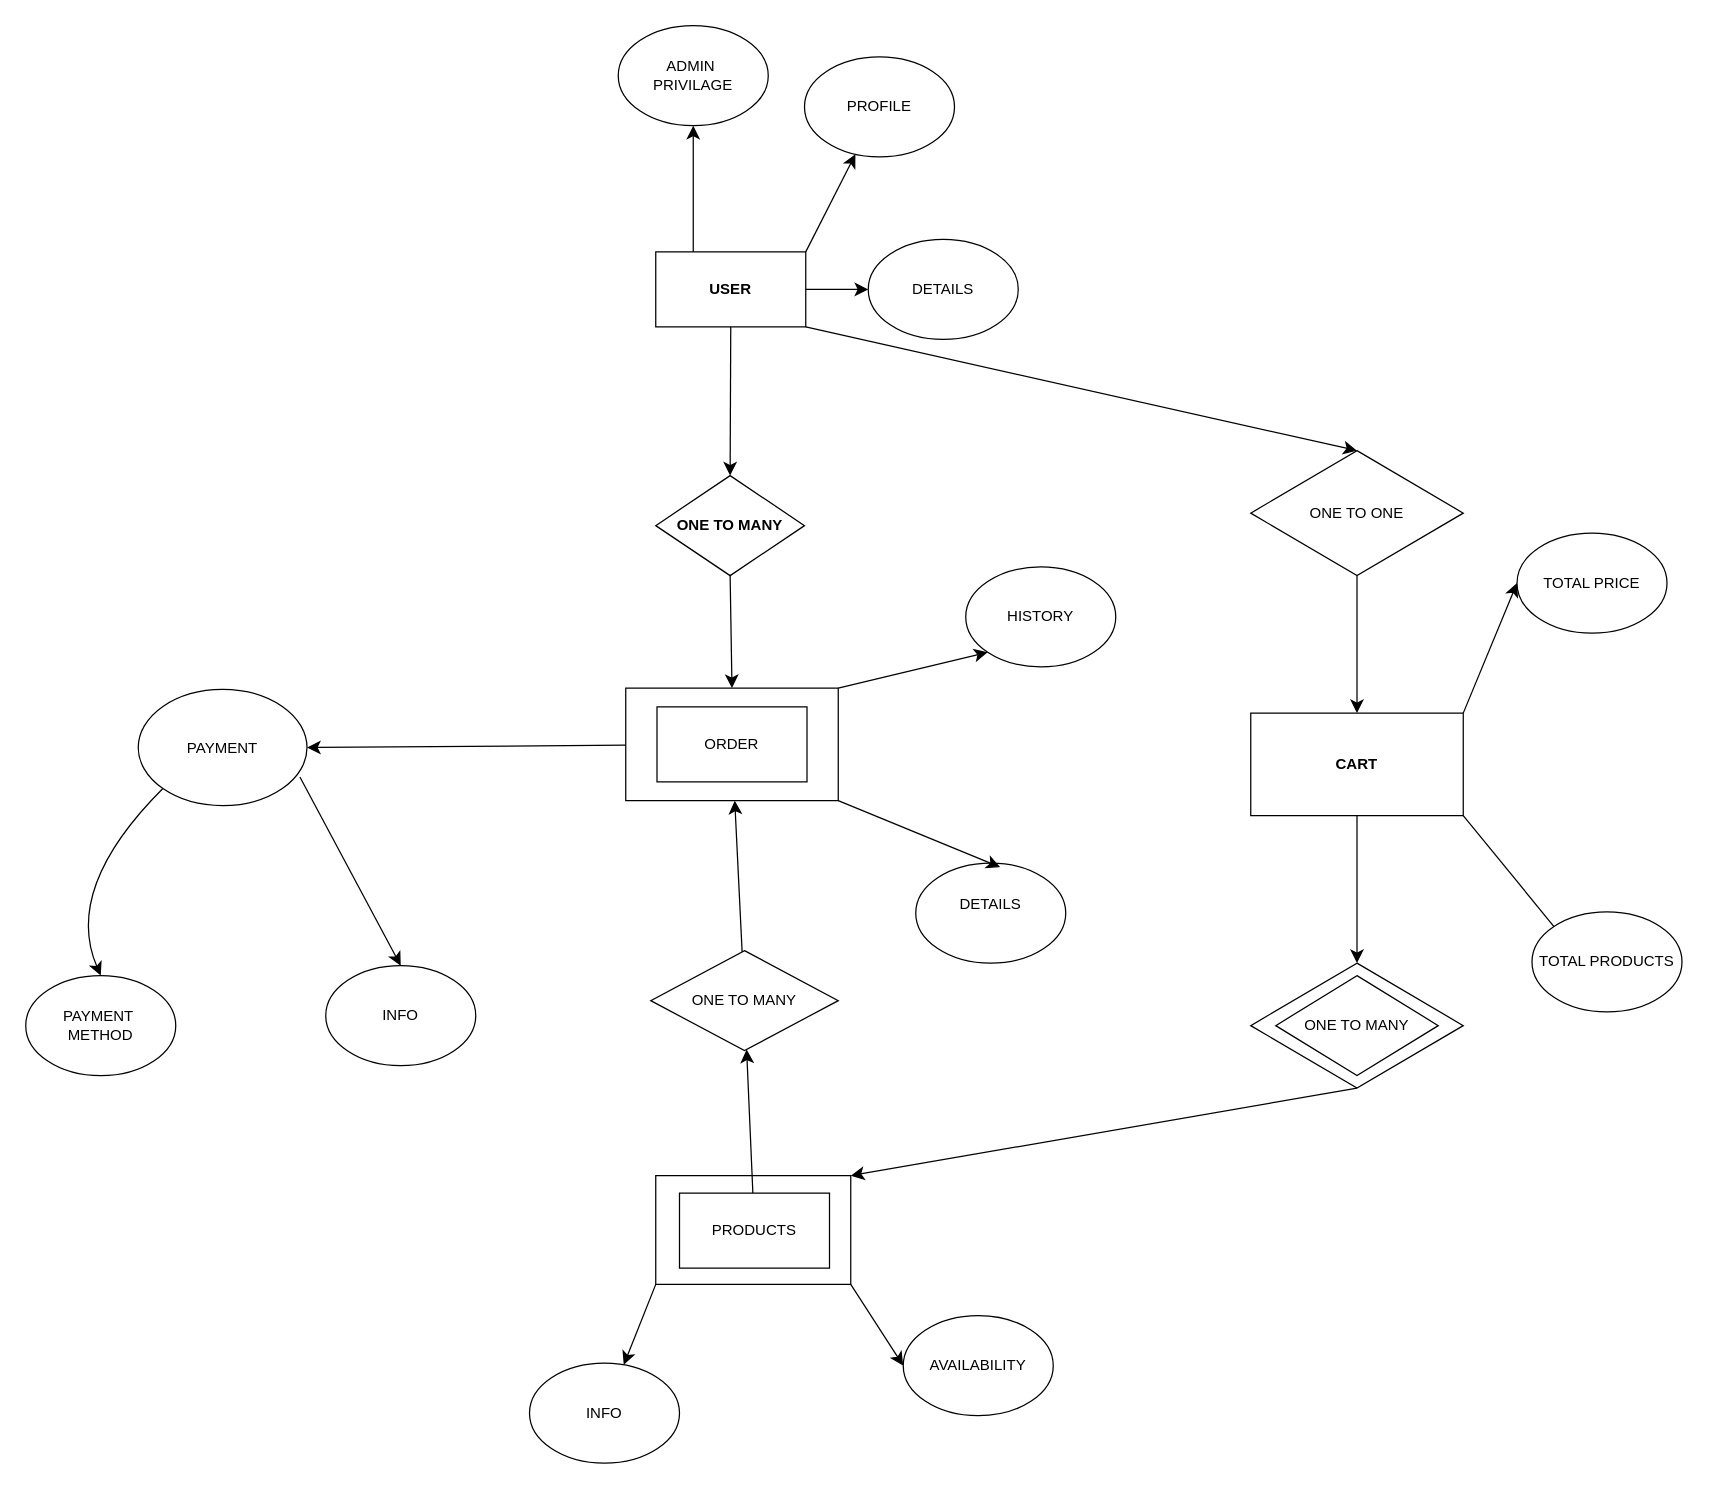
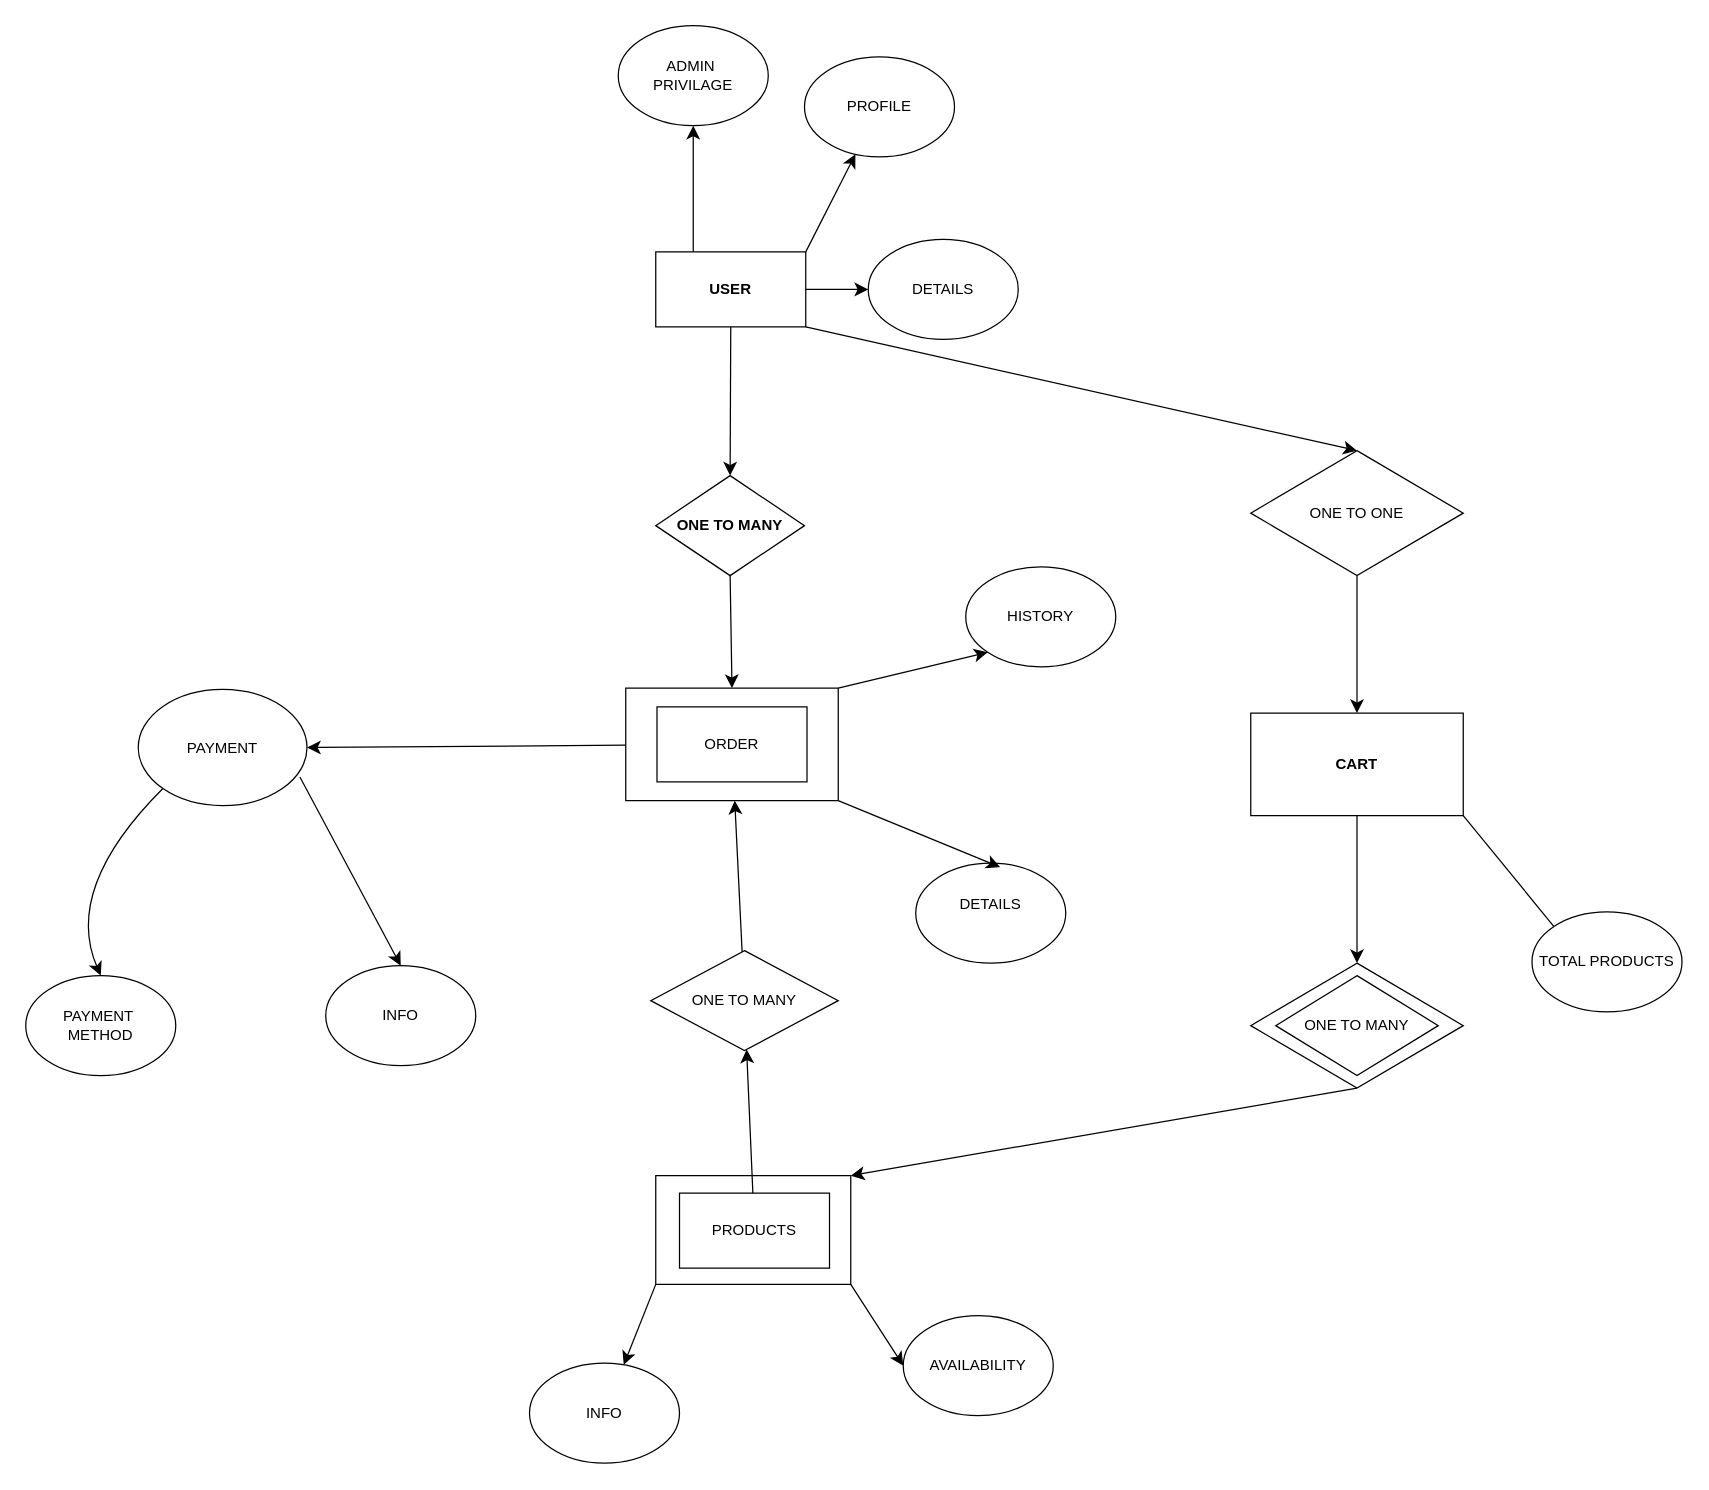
node "TOTAL PRICE": removed
edge "CART" -> "TOTAL PRICE": removed
